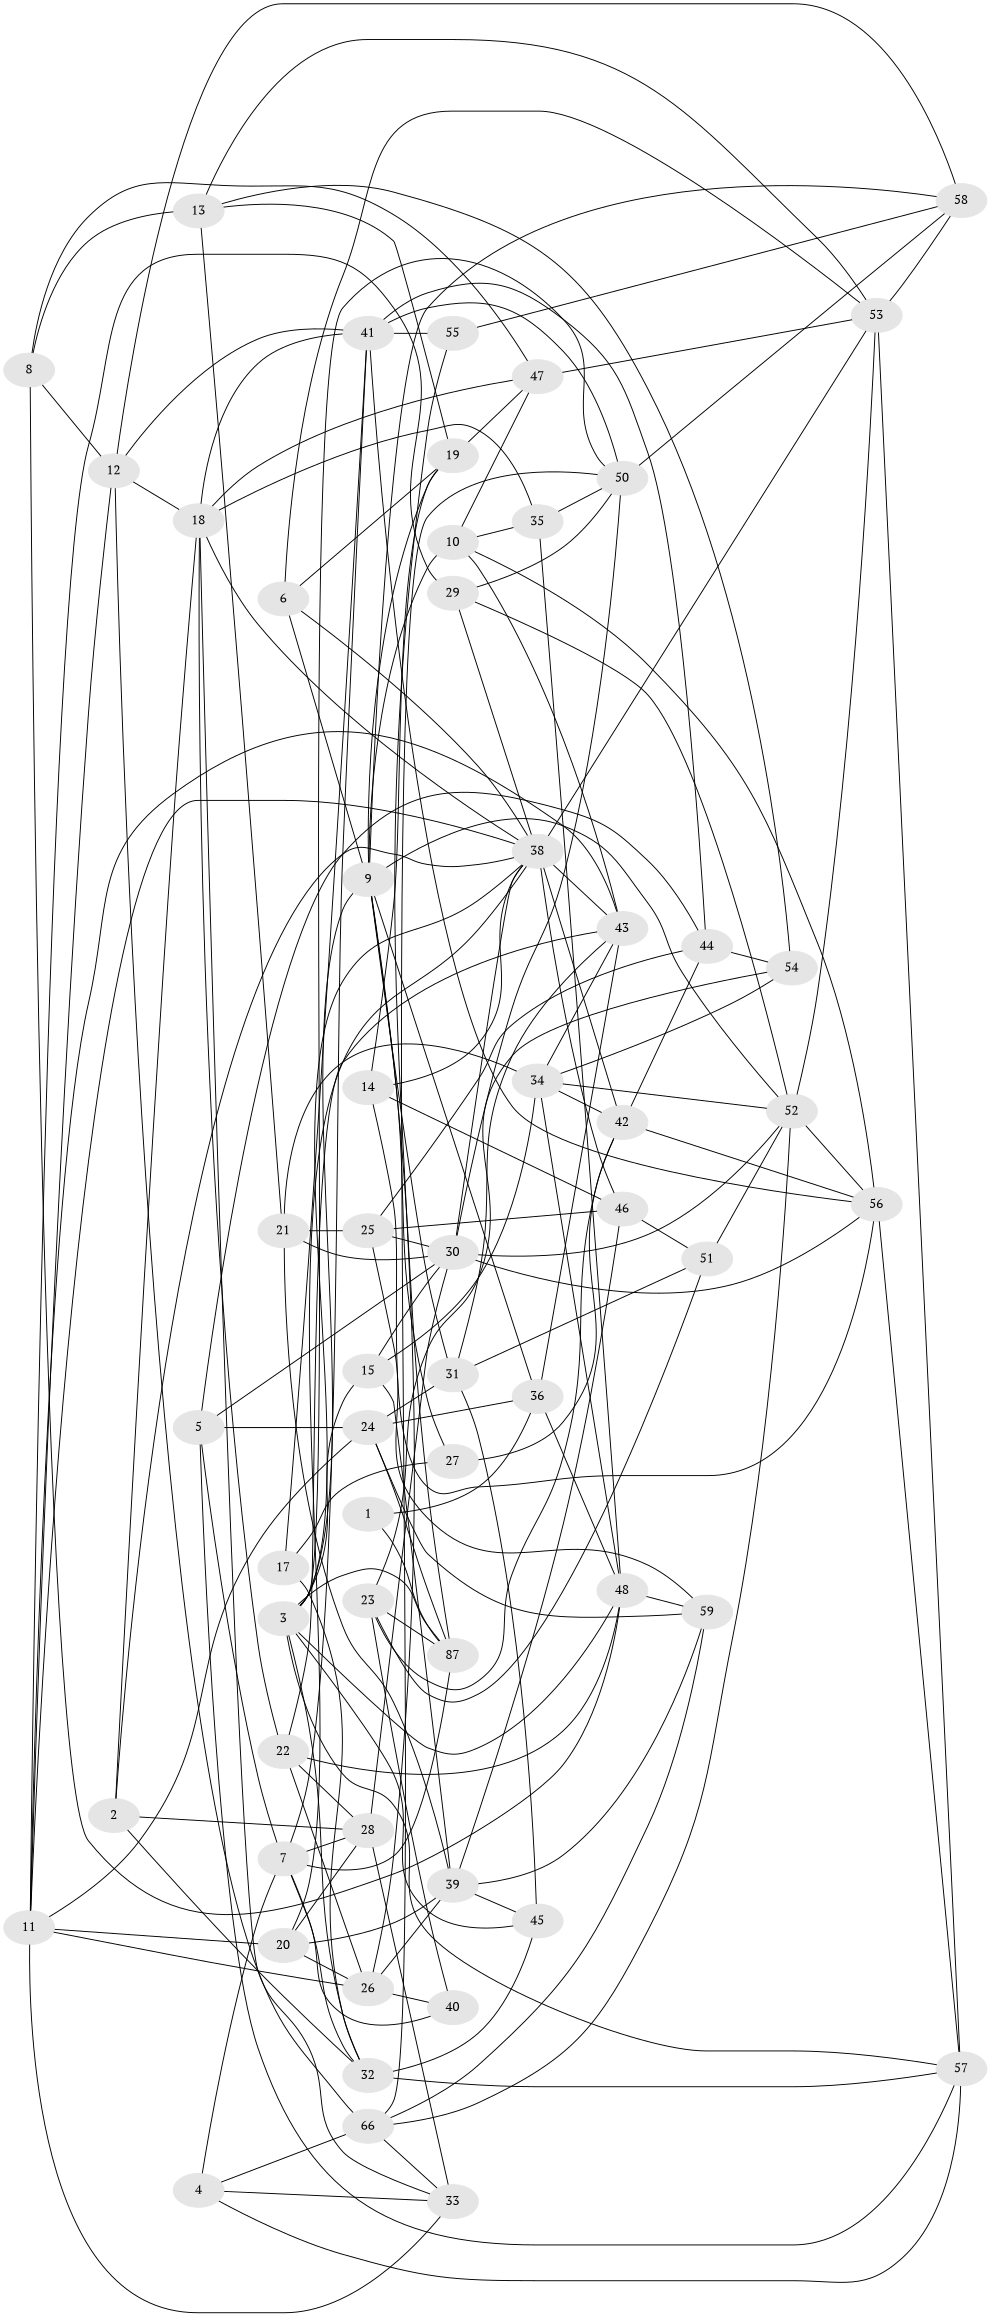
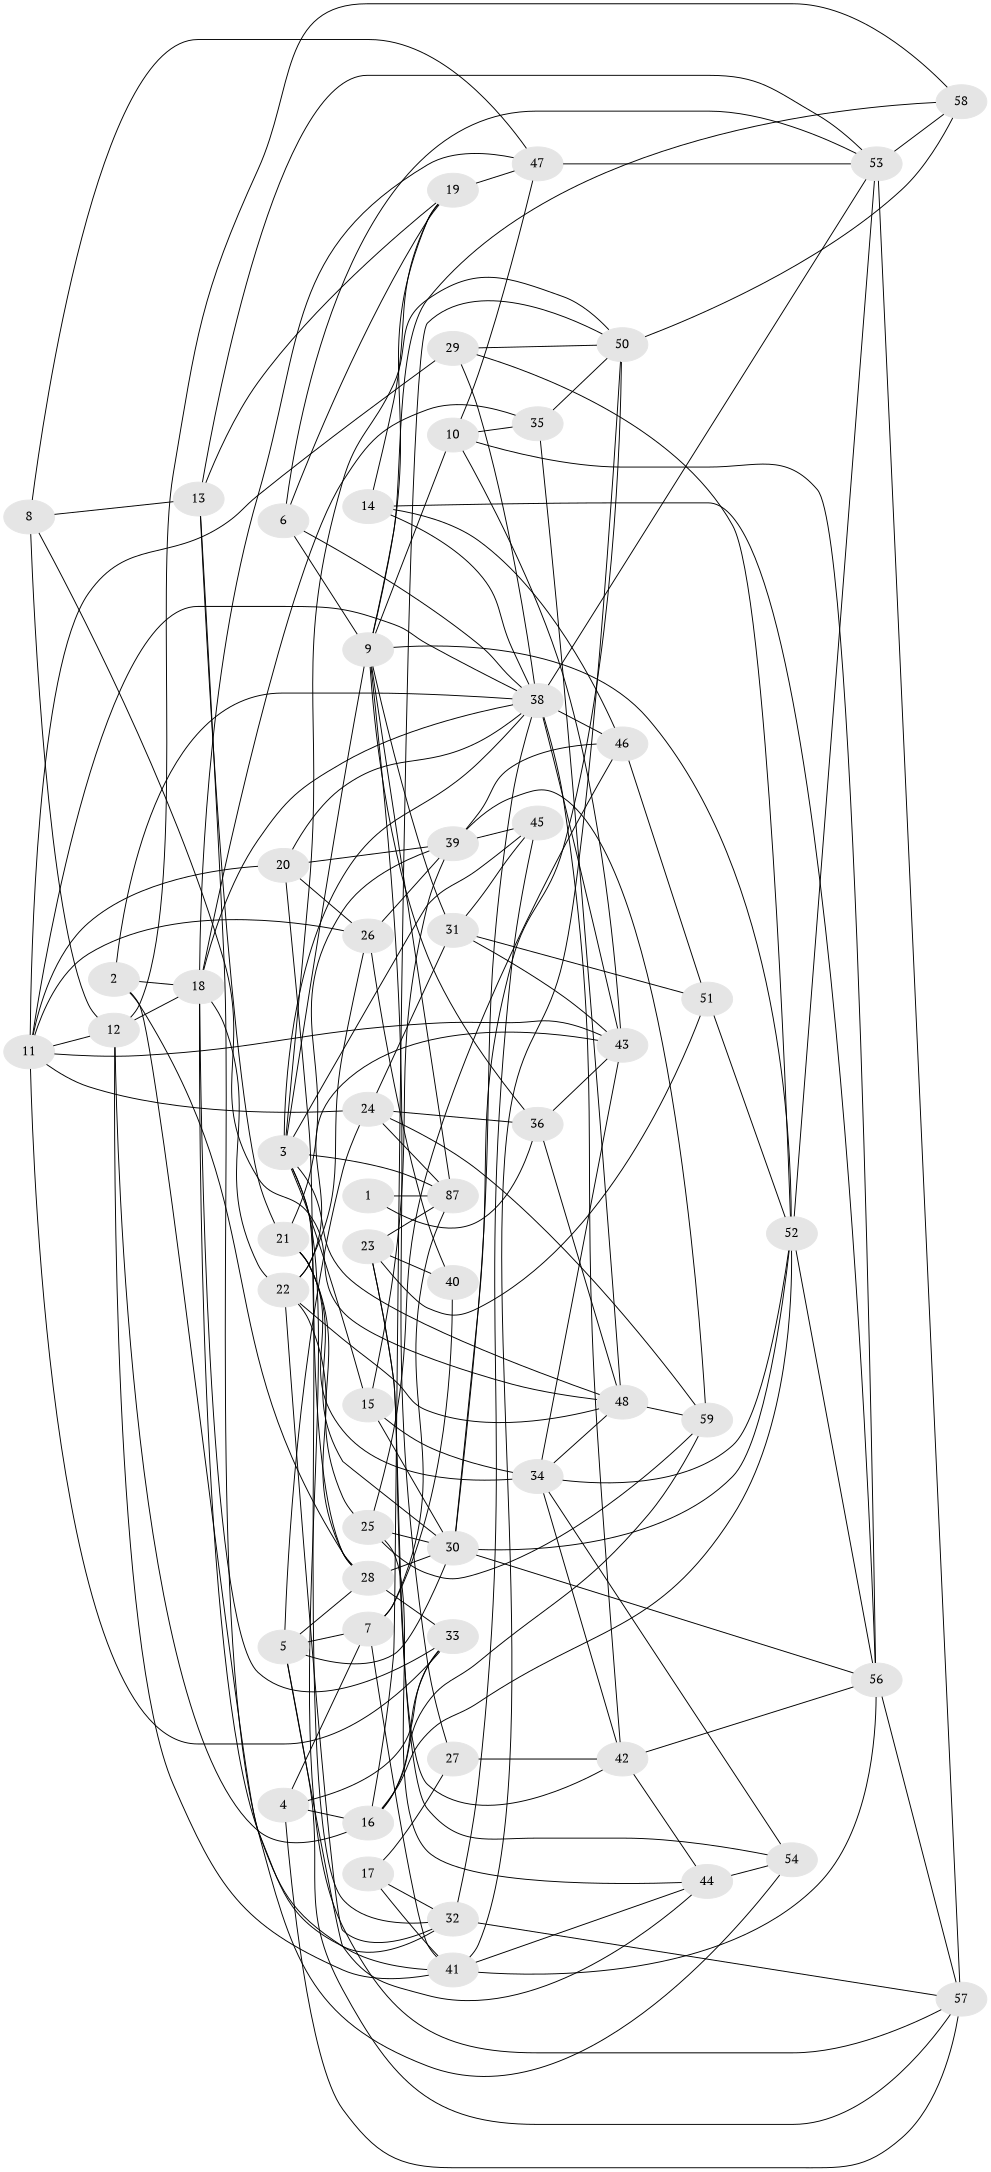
node "55": removed
edge "28" -- "7": now "28" -- "5"
edge "7" -- "32": now "22" -- "32"
node "66": label "66" -> "16"
